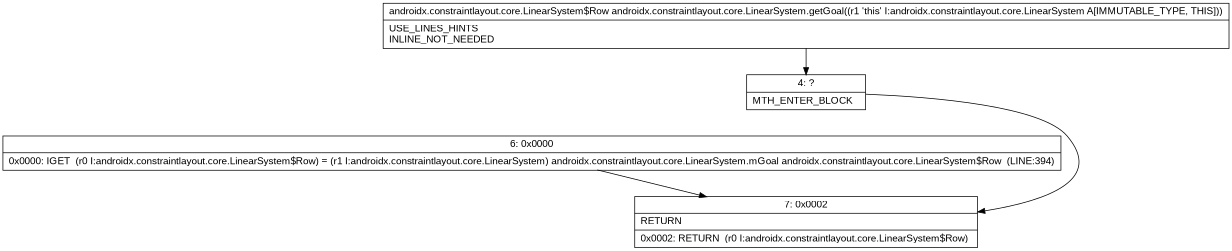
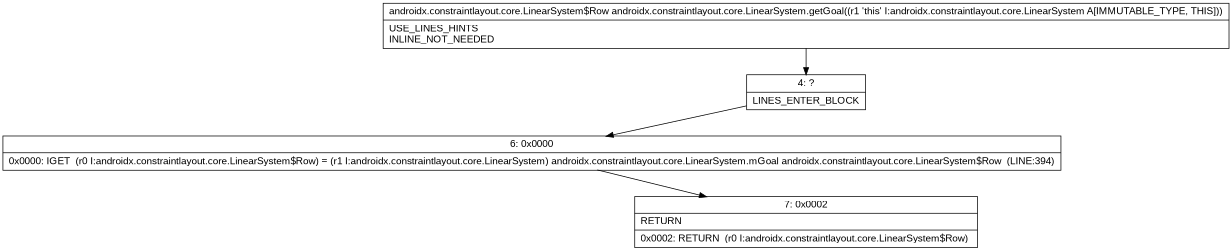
node "4: ?": text "MTH_ENTER_BLOCK" -> "LINES_ENTER_BLOCK"
edge "4: ?" -> "7: 0x0002": now "4: ?" -> "6: 0x0000"
